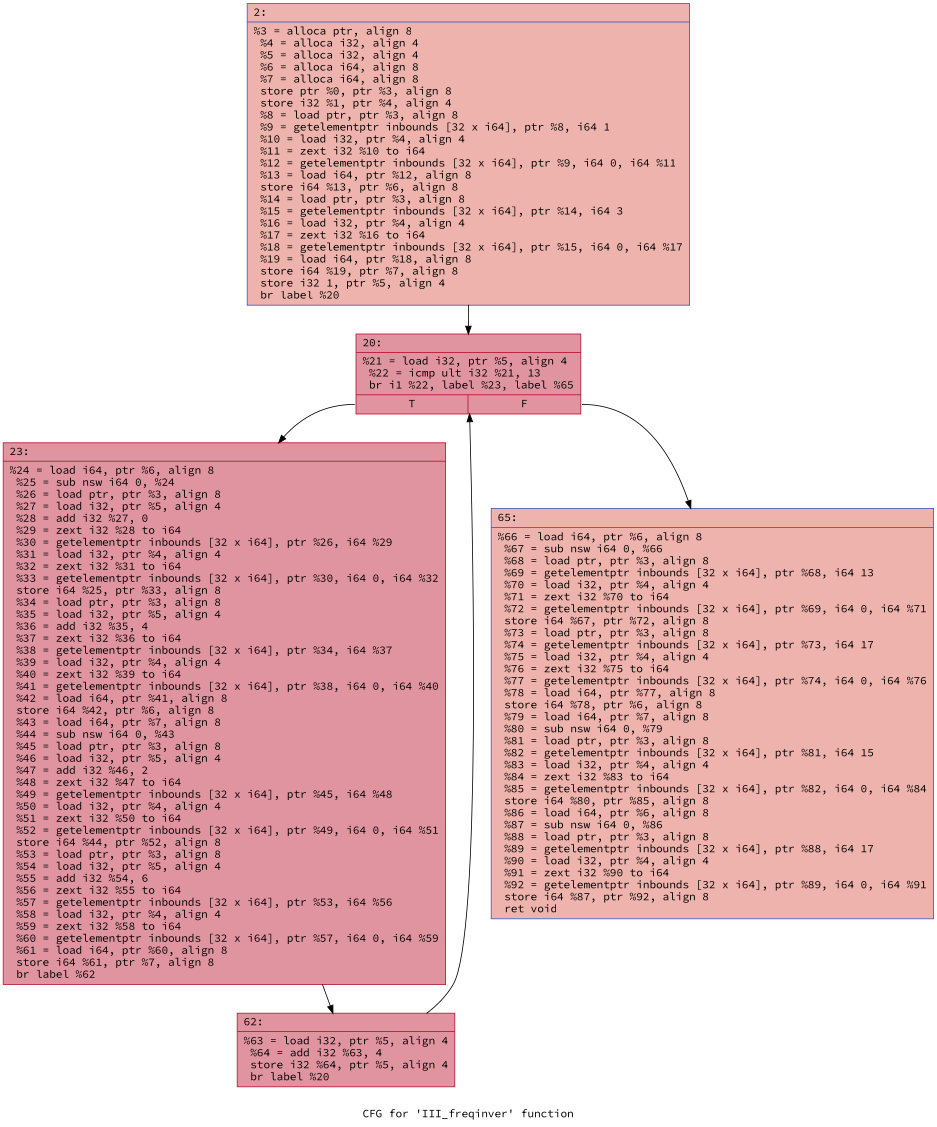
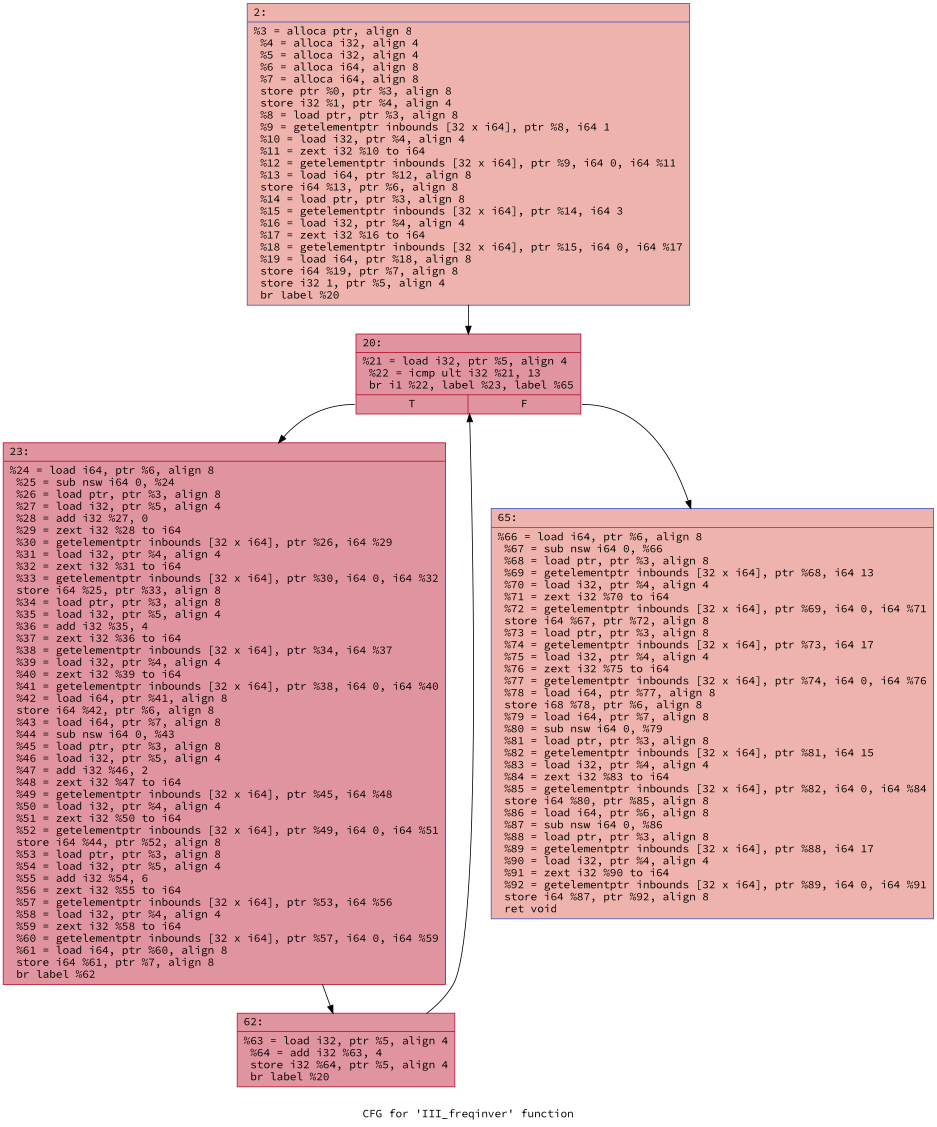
node "65:": text "store i64 %78, ptr %6, align 8" -> "store i68 %78, ptr %6, align 8"
